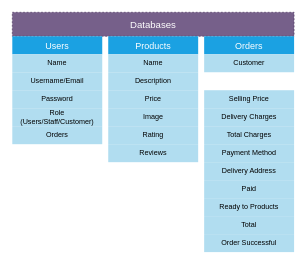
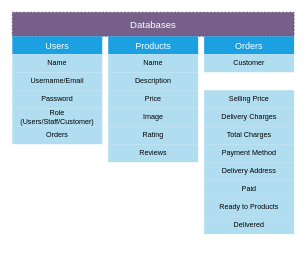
node "Total": label "Total" -> "Delivered"
node "Order Successful": removed
